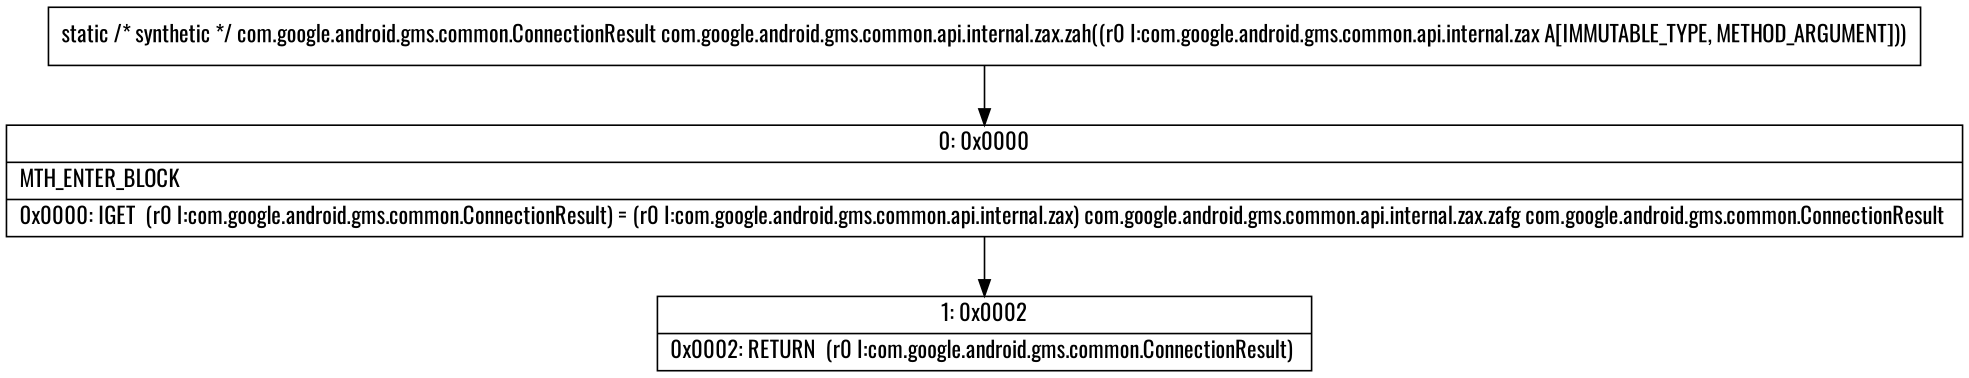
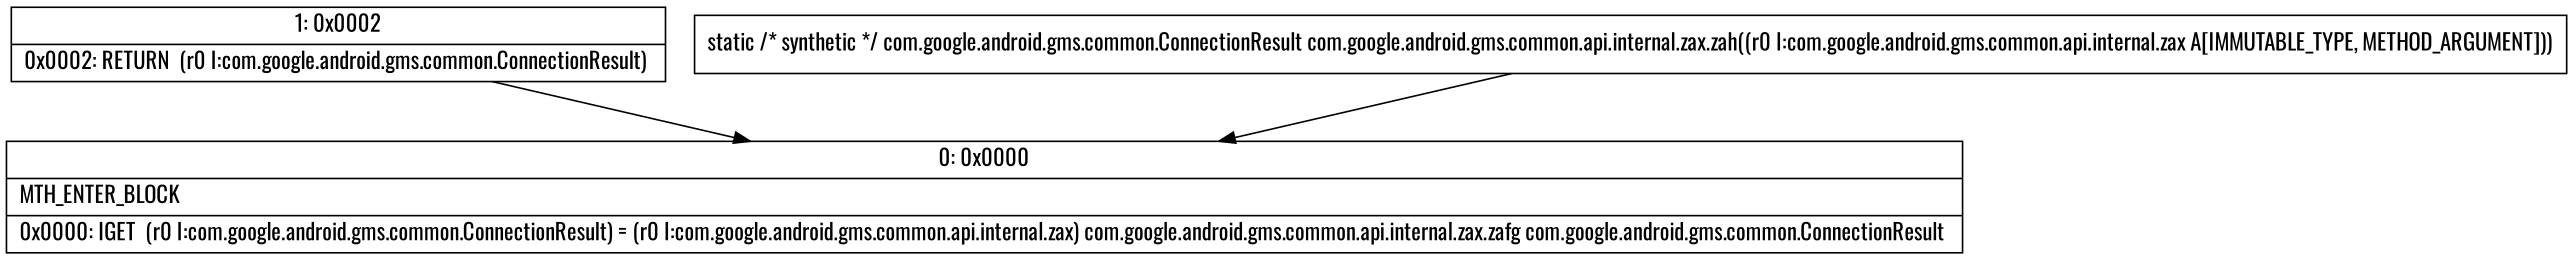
edge "0: 0x0000" -> "1: 0x0002": reversed
